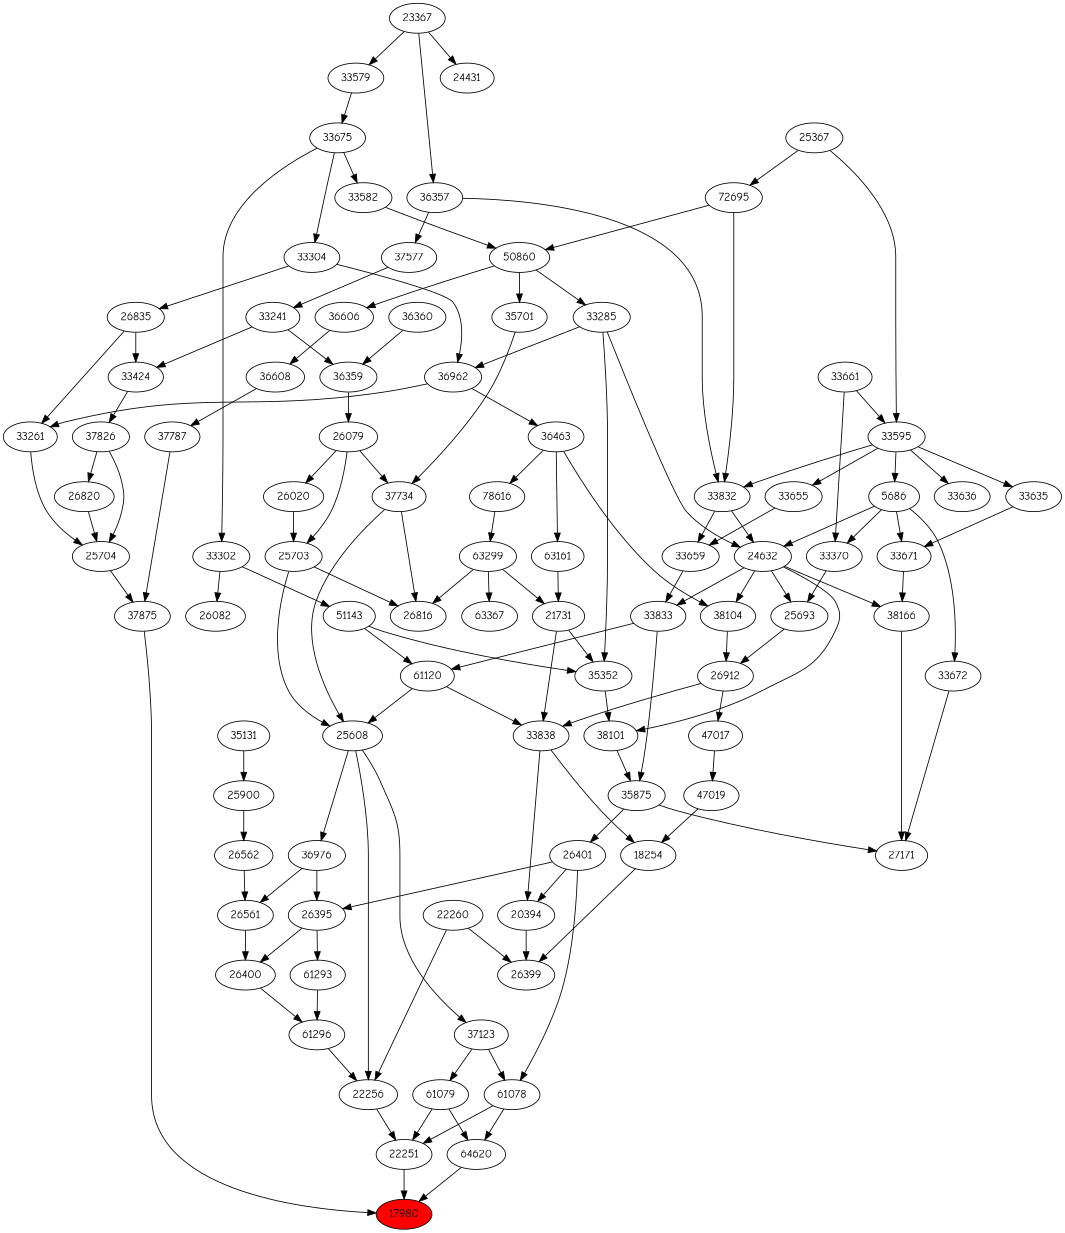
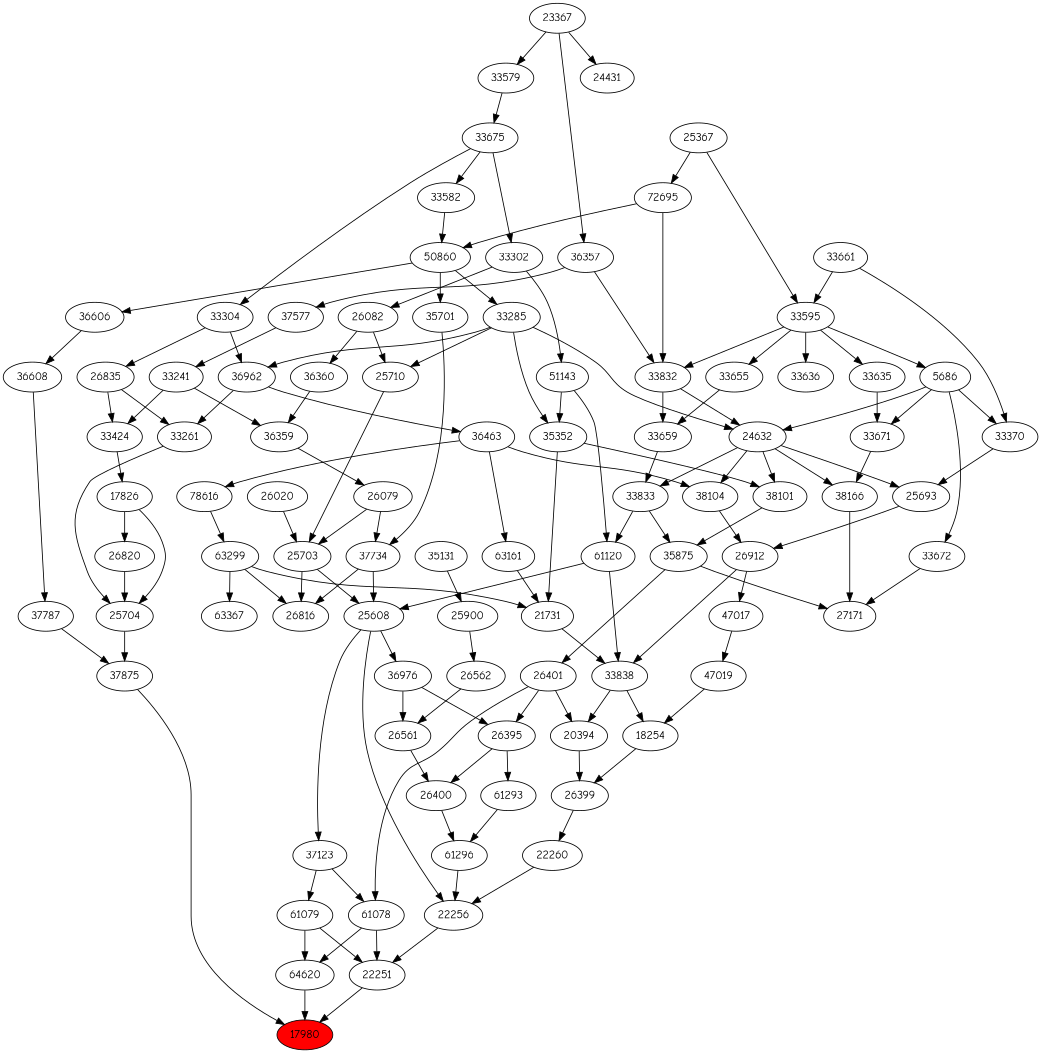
edge "26082" -> "36360": added
node "25710": added
node "37826": label "37826" -> "17826"
edge "26079" -> "26020": removed
edge "21731" -> "35352": reversed
edge "22260" -> "26399": reversed
